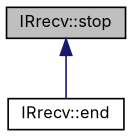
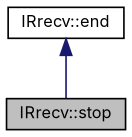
edge "IRrecv::end" -> "IRrecv::stop": reversed
